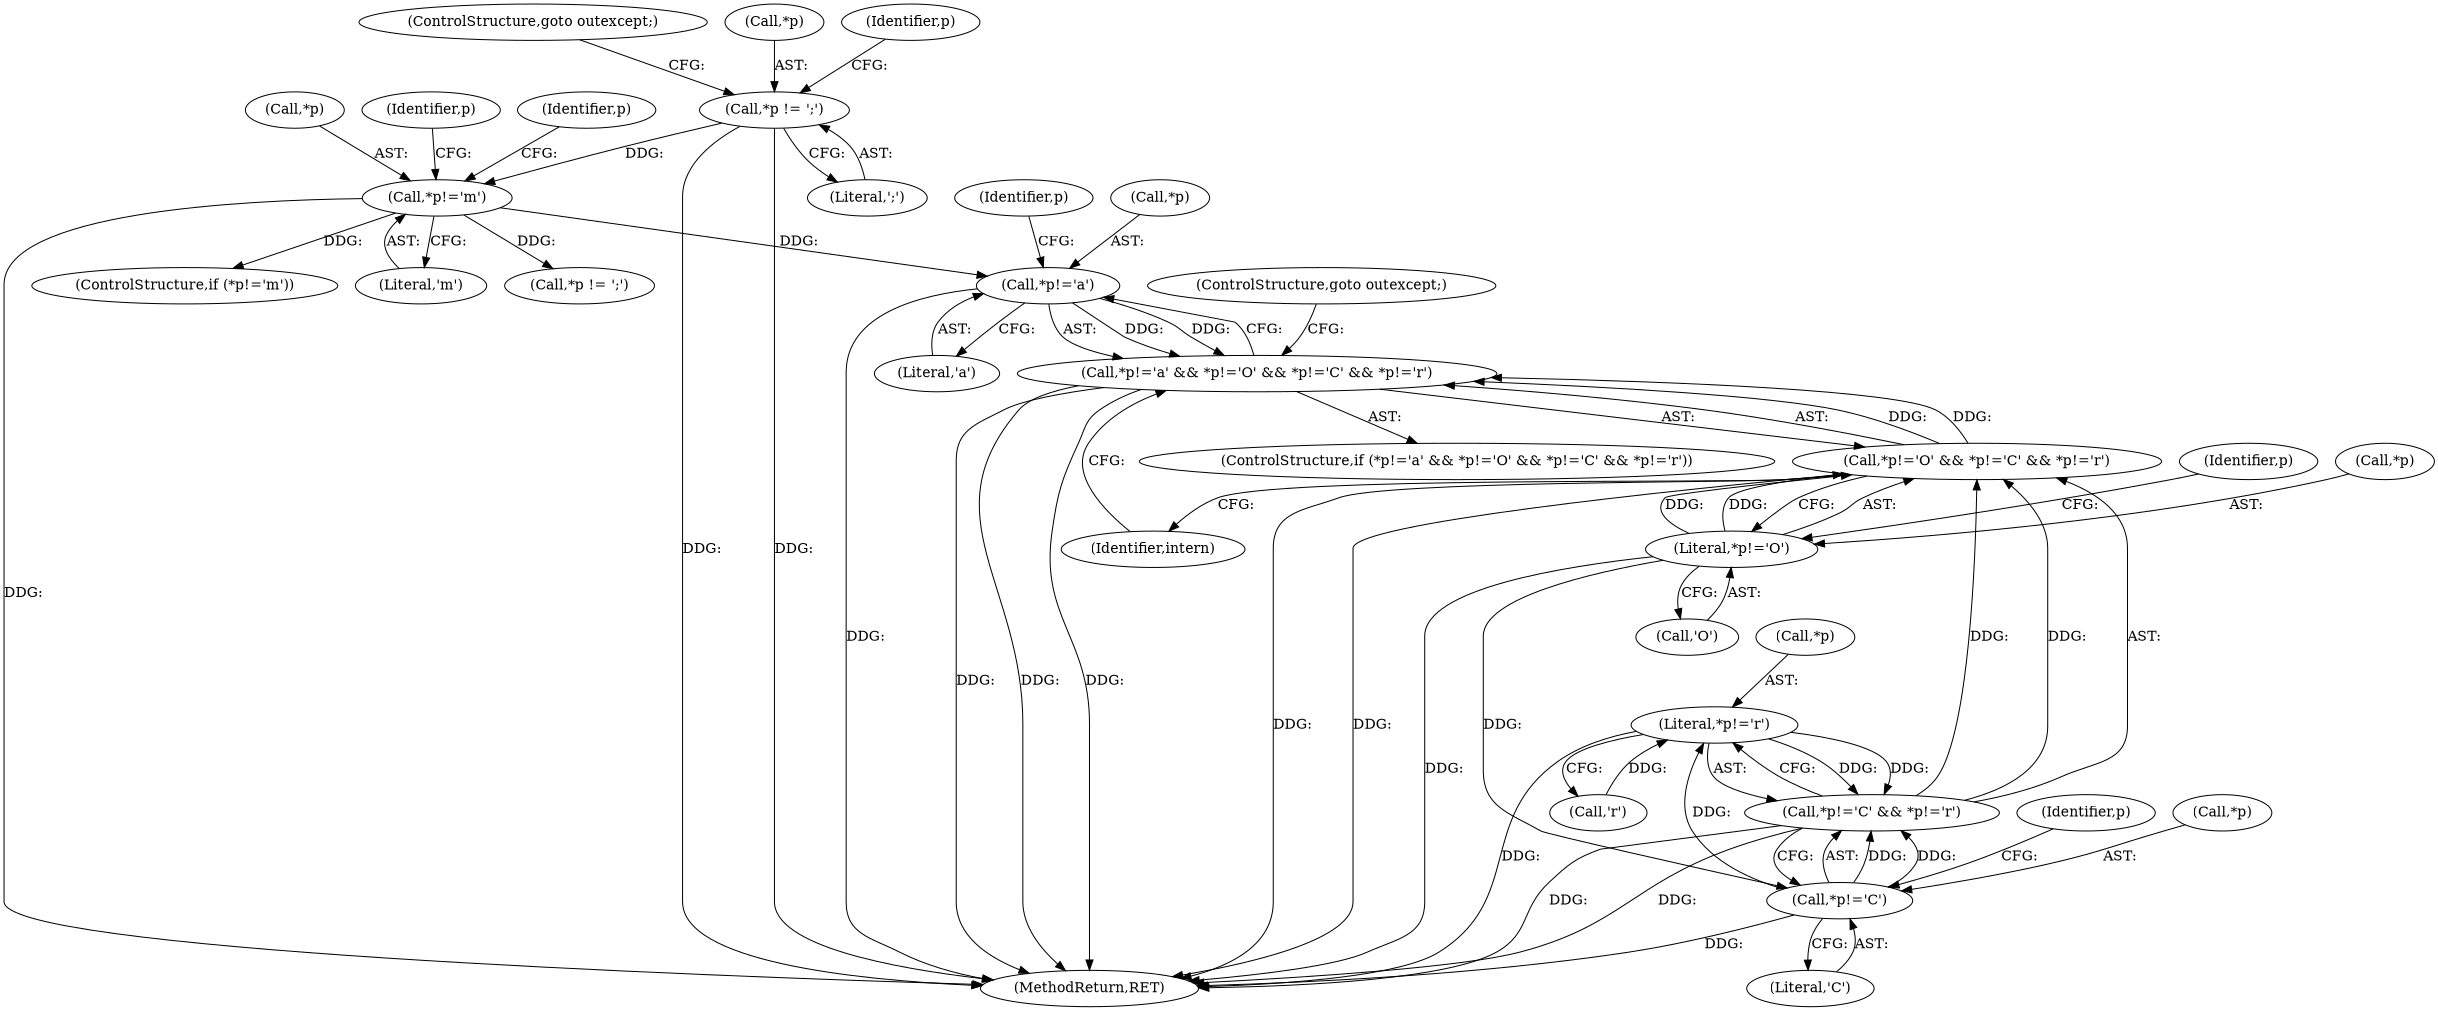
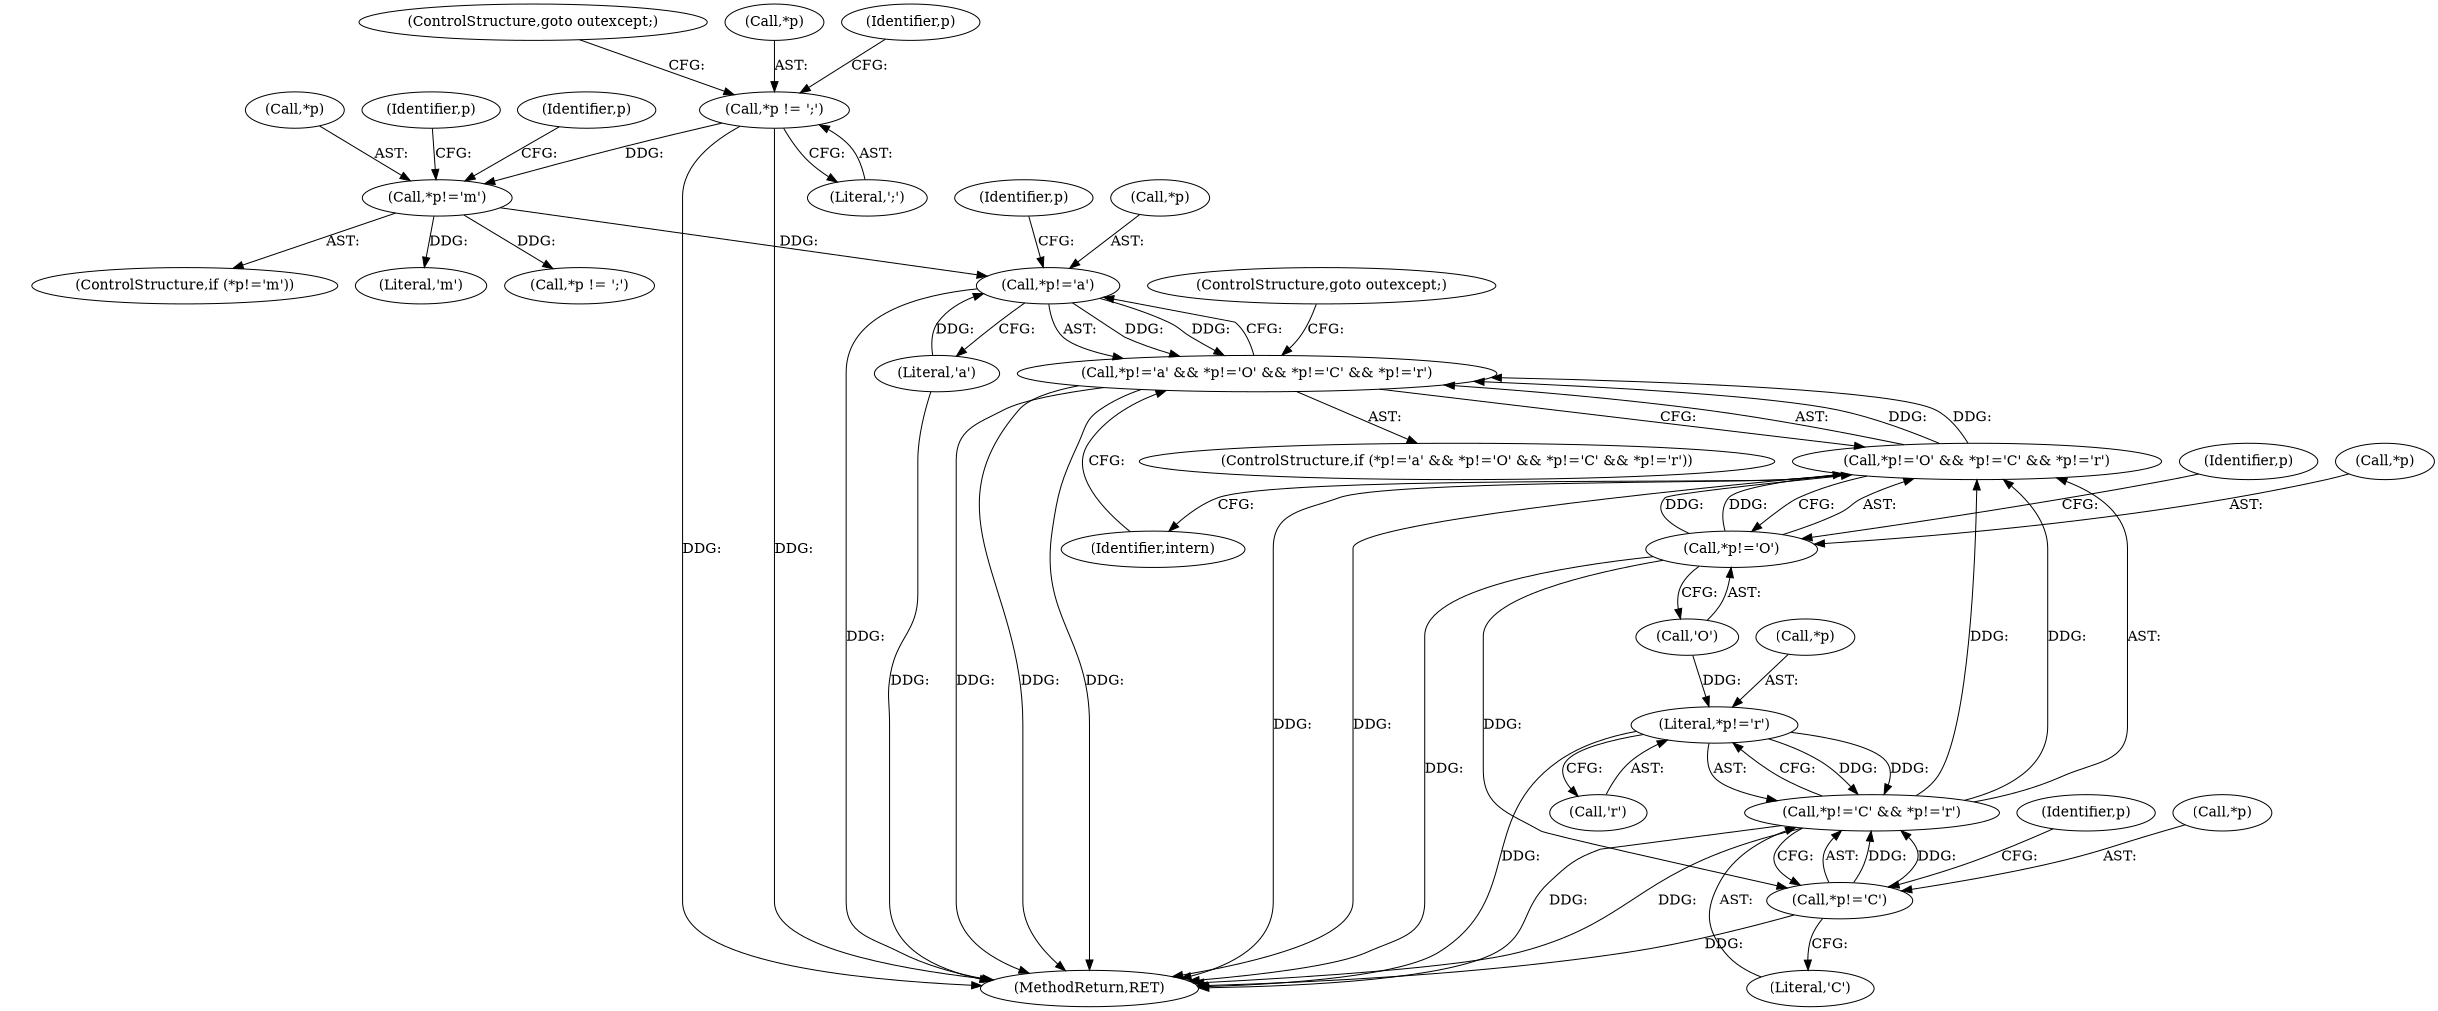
edge "(Call,*p!='m')" -> "(ControlStructure,if (*p!='m'))": label "DDG: " -> "AST: "
edge "(Call,*p!='m')" -> "(Literal,'m')": label "CFG: " -> "DDG: "
edge "(Literal,'m')" -> "(Call,*p!='m')": removed, label "AST:"
edge "(Literal,'a')" -> "(Call,*p!='a')": label "AST: " -> "DDG: "
edge "(Call,*p!='a' && *p!='O' && *p!='C' && *p!='r')" -> "(Call,*p!='O' && *p!='C' && *p!='r')": label "AST: " -> "CFG: "
node "(Literal,*p!='O')": label "(Literal,*p!='O')" -> "(Call,*p!='O')"
edge "(Call,'r')" -> "(Literal,*p!='r')": label "DDG: " -> "AST: "
edge "(Call,*p!='C')" -> "(Literal,*p!='r')": now "(Call,'O')" -> "(Literal,*p!='r')"
edge "(Call,*p!='m')" -> "(MethodReturn,RET)": now "(Literal,'a')" -> "(MethodReturn,RET)"
edge "(Literal,'C')" -> "(Call,*p!='C')": now "(Literal,'C')" -> "(Call,*p!='C' && *p!='r')"
